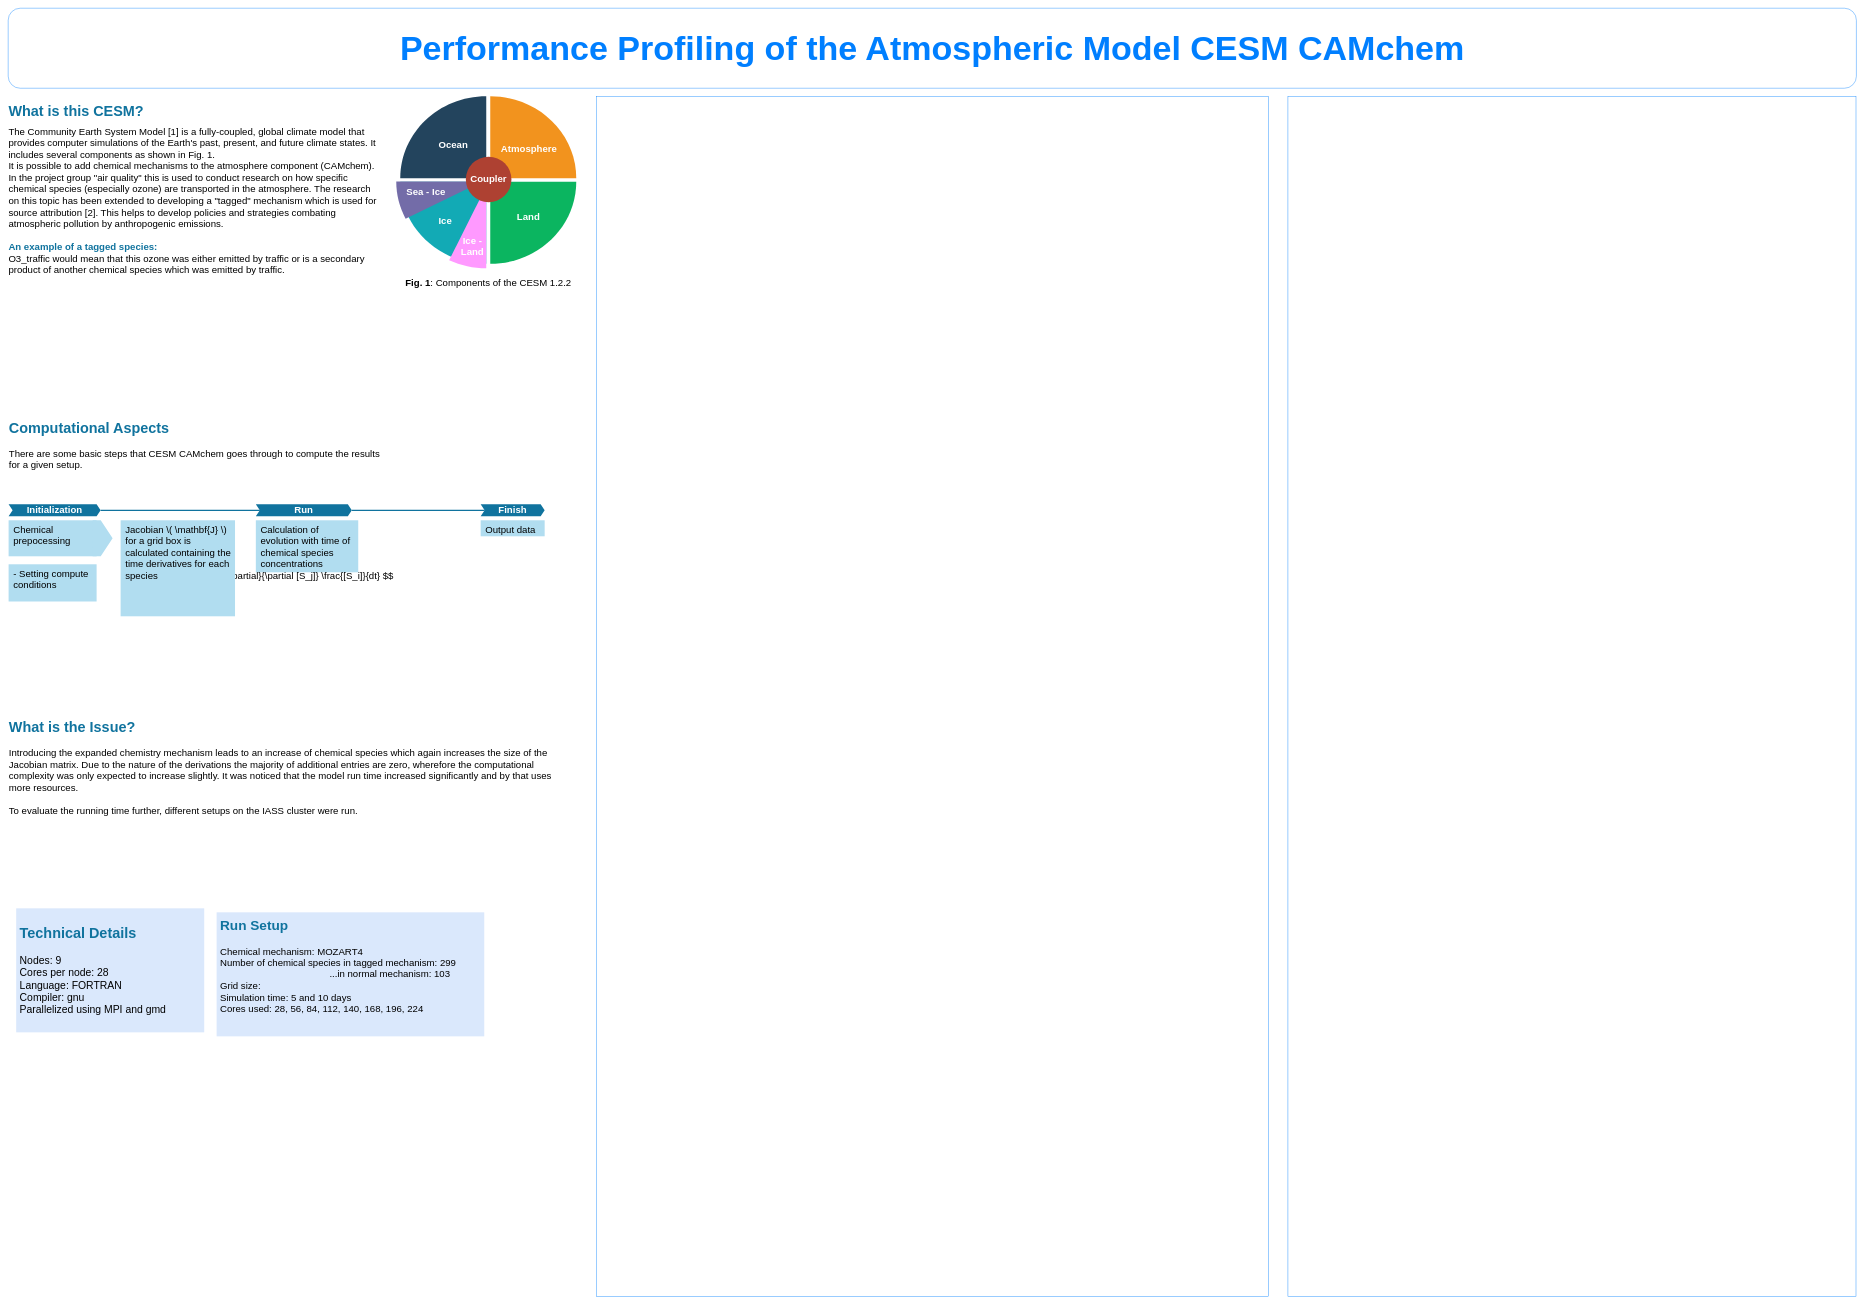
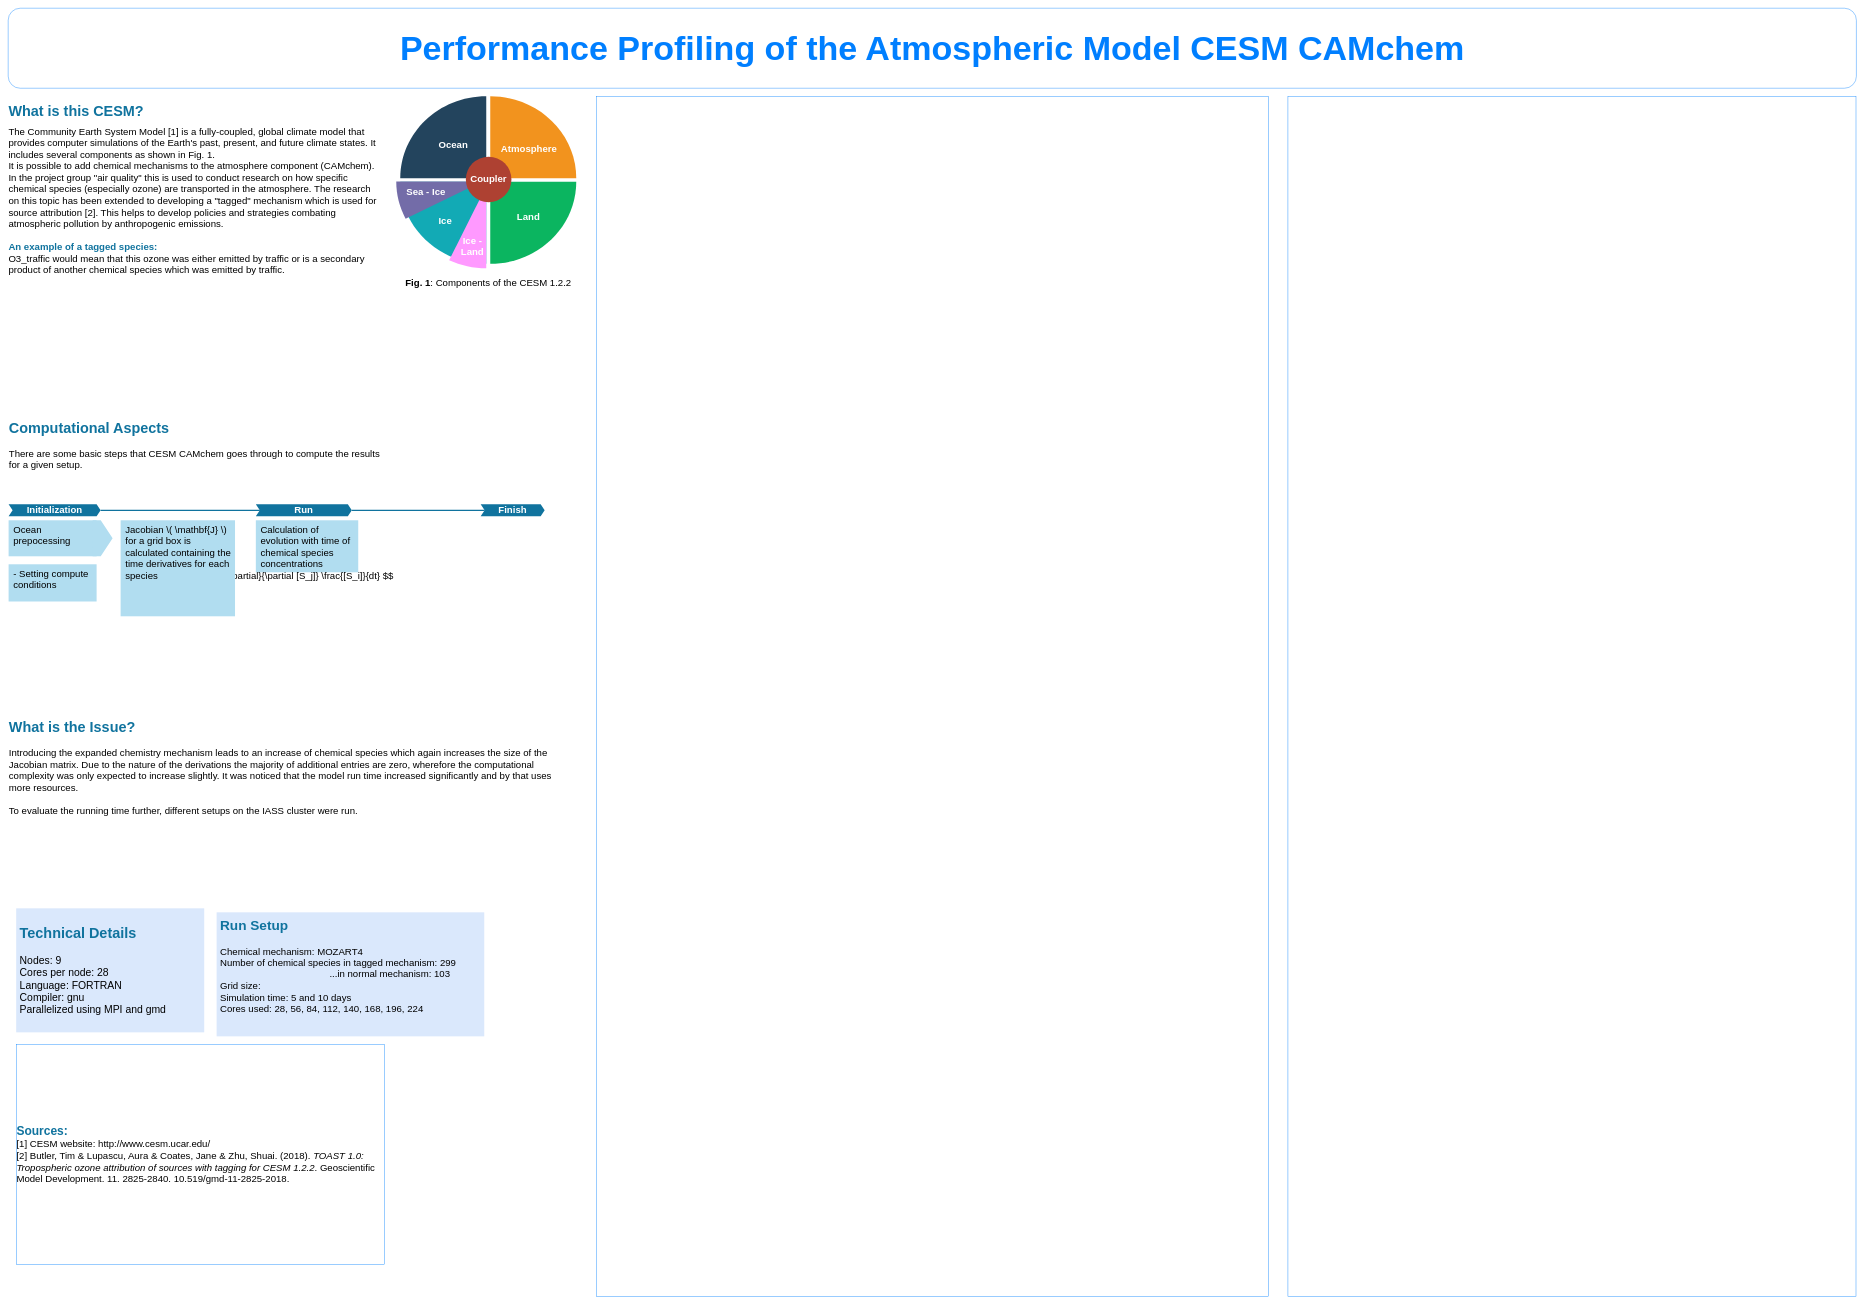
node "Chemical prepocessing": label "Chemical prepocessing" -> "Ocean prepocessing"
node "Output data": removed
node "Sources: [1] CESM website: http://www.cesm.ucar.edu/ [2] Butler, Tim & Lupascu, Aura & Coates, Jane & Zhu, Shuai. (2018). TOAST 1.0: Tropospheric ozone attribution of sources with tagging for CESM 1.2.2. Geoscientific Model Development. 11. 2825-2840. 10.519/gmd-11-2825-2018.": added
